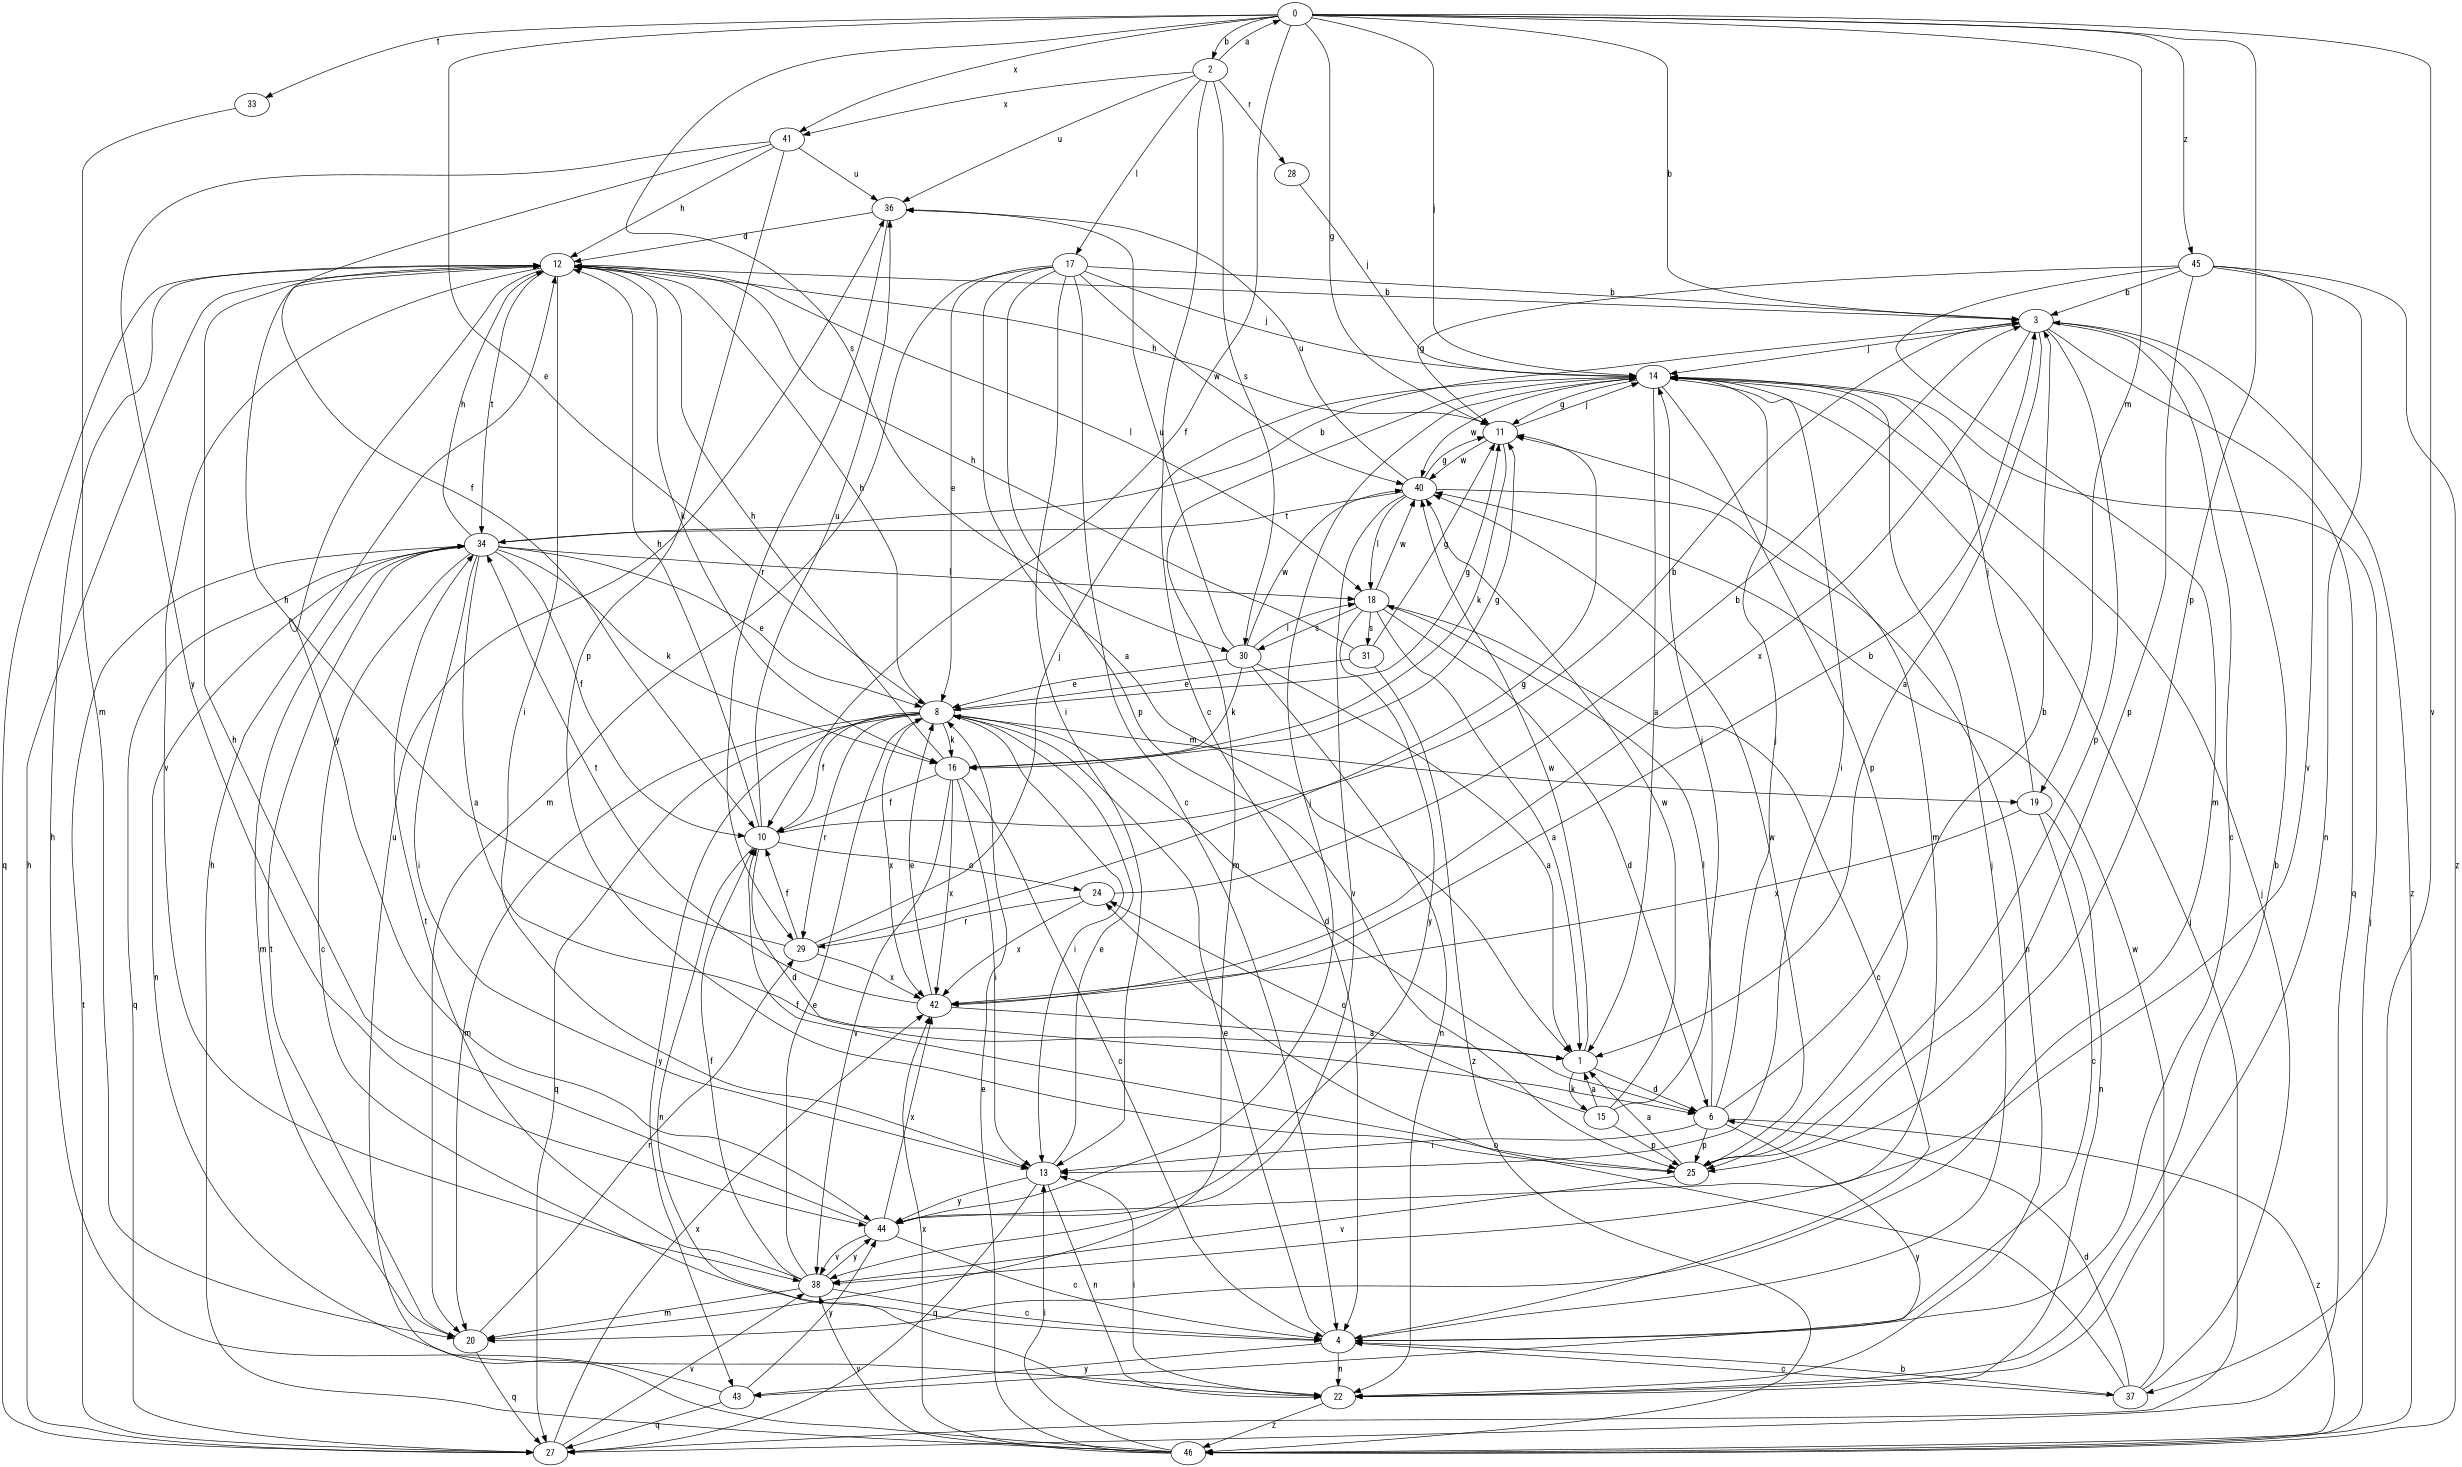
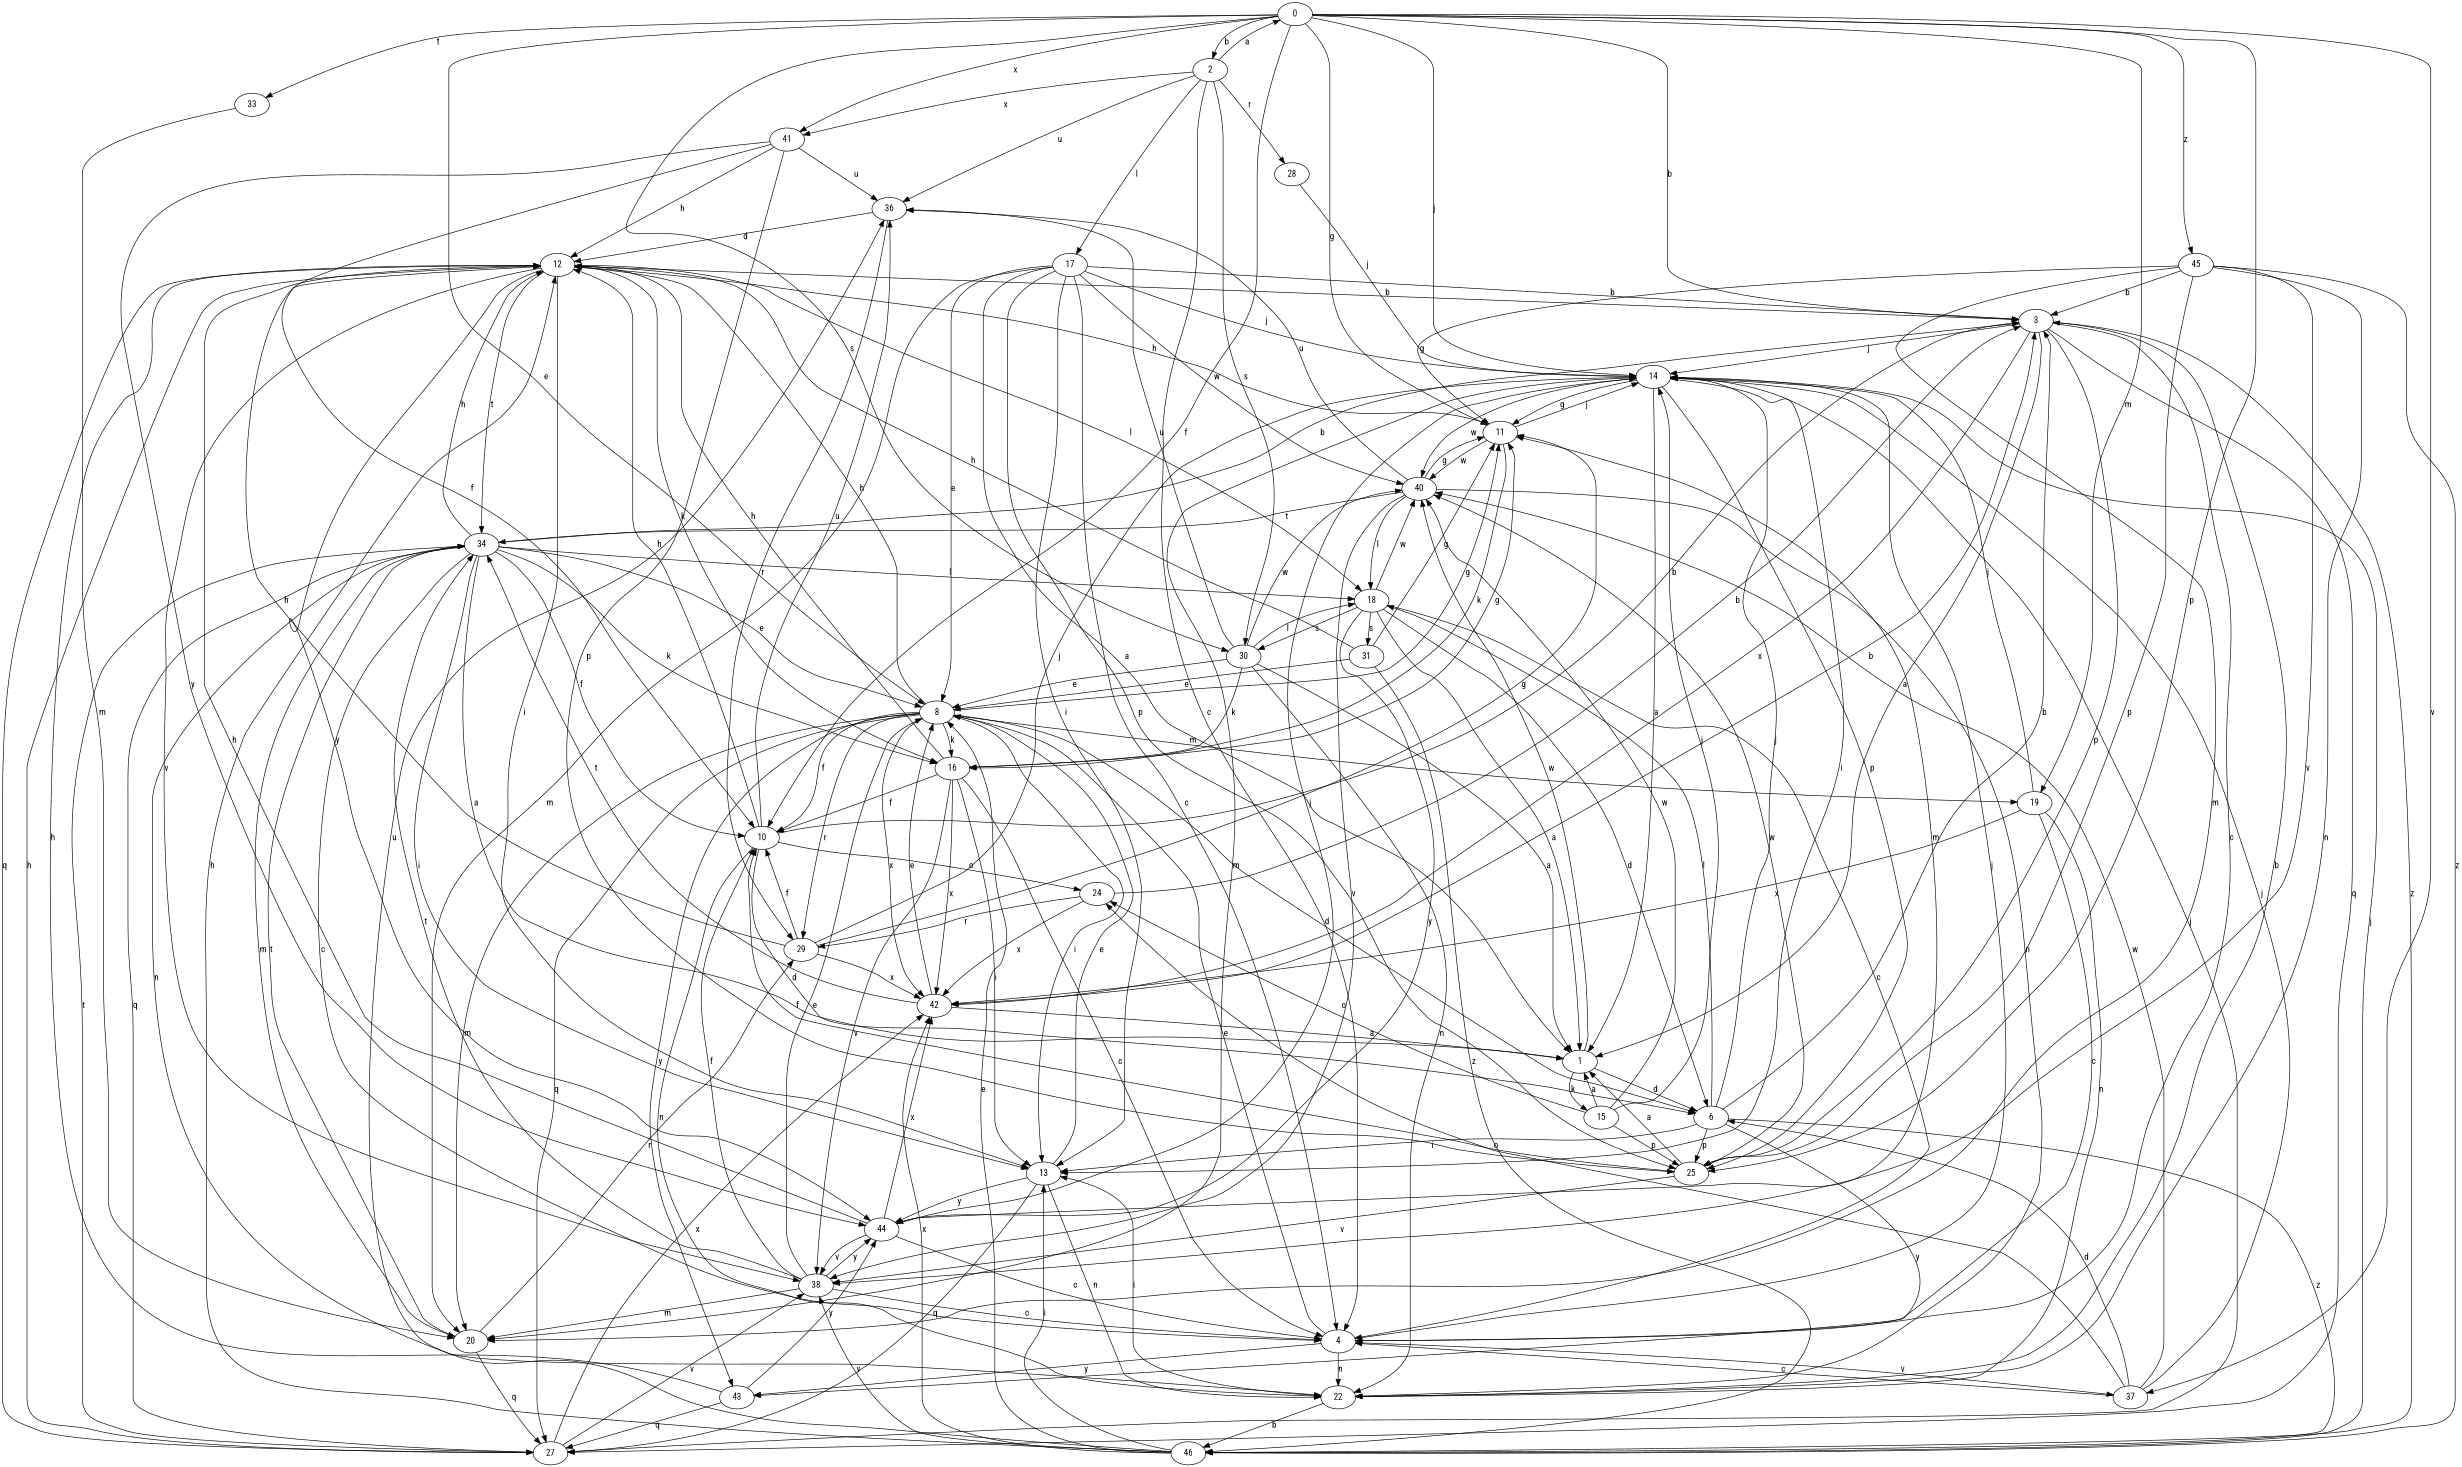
edge "4" -> "37": label "b" -> "v"
edge "22" -> "46": label "z" -> "b"
